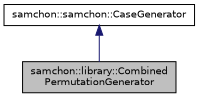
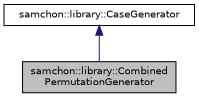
node "samchon::samchon::CaseGenerator": label "samchon::samchon::CaseGenerator" -> "samchon::library::CaseGenerator"
